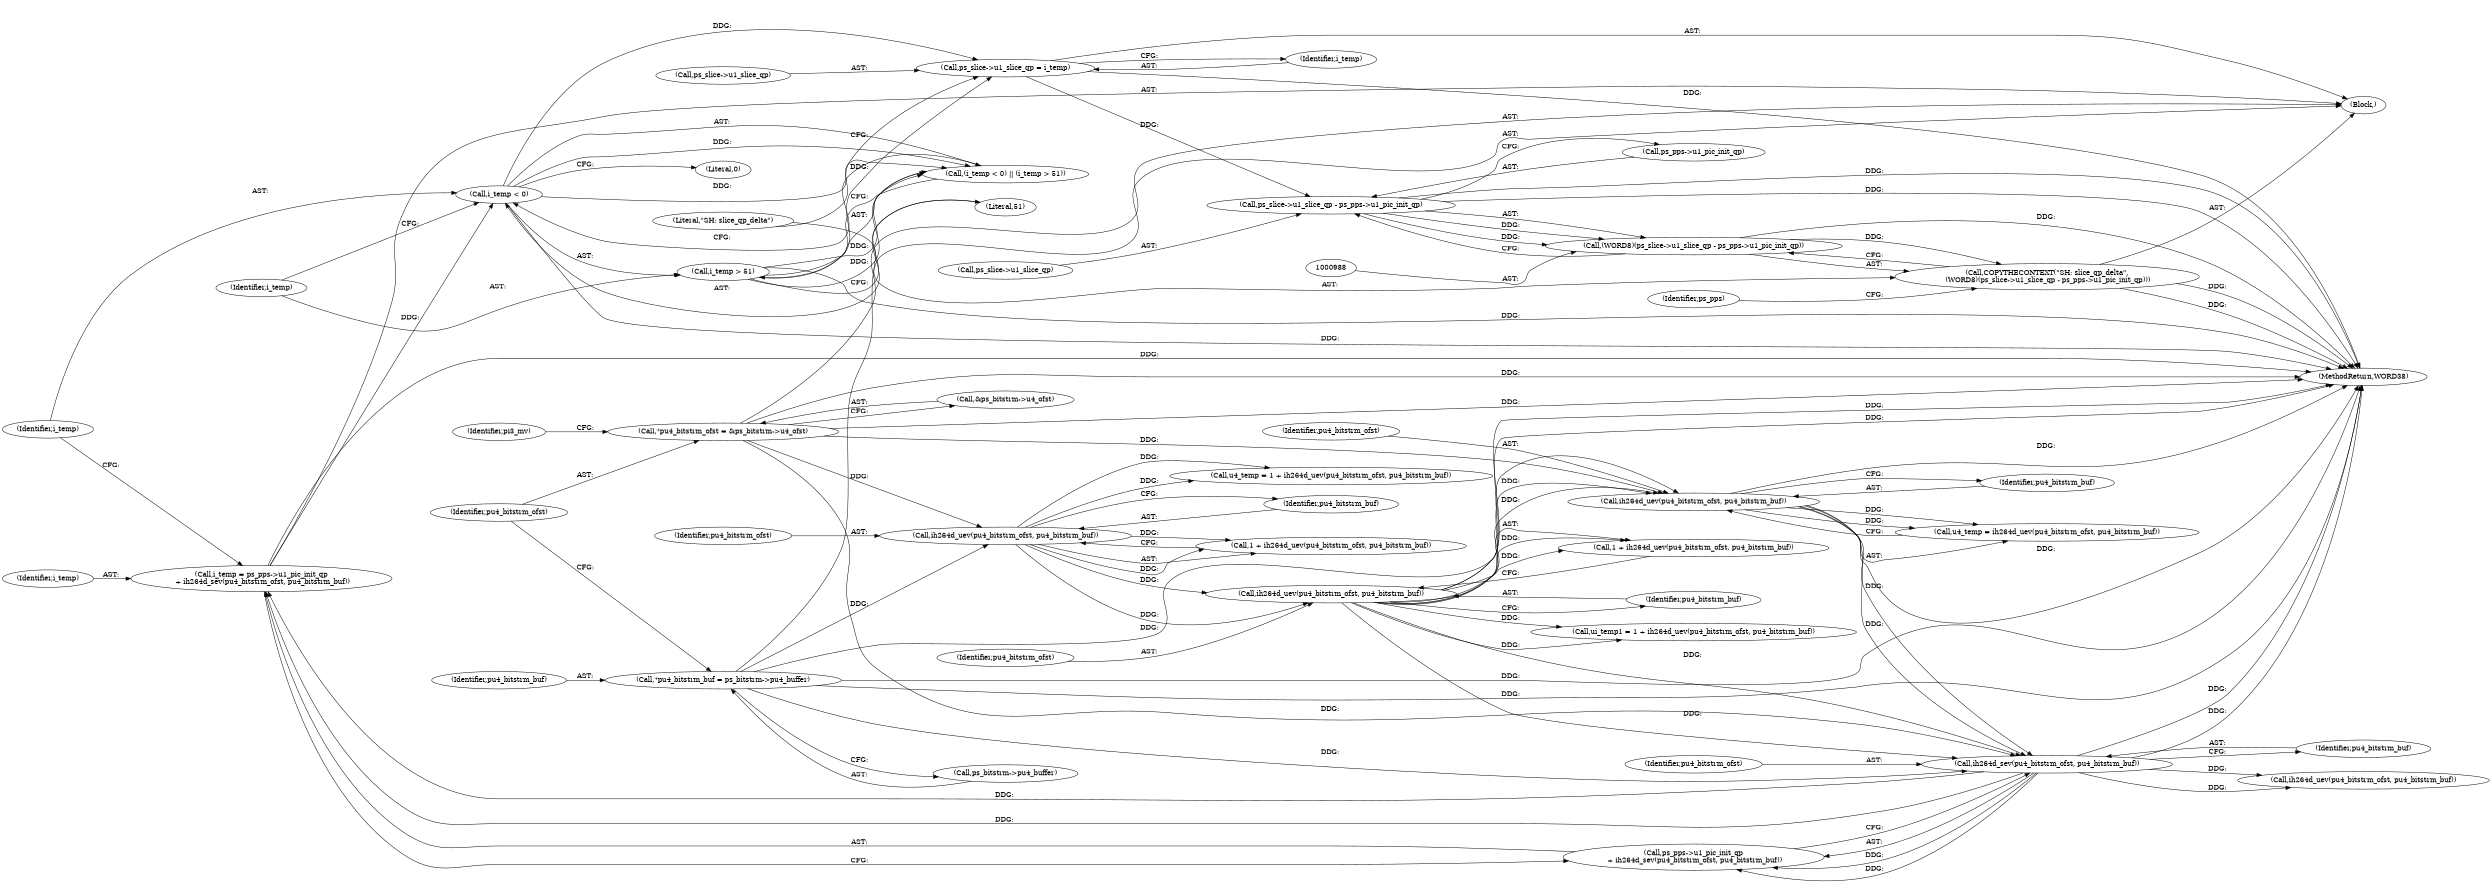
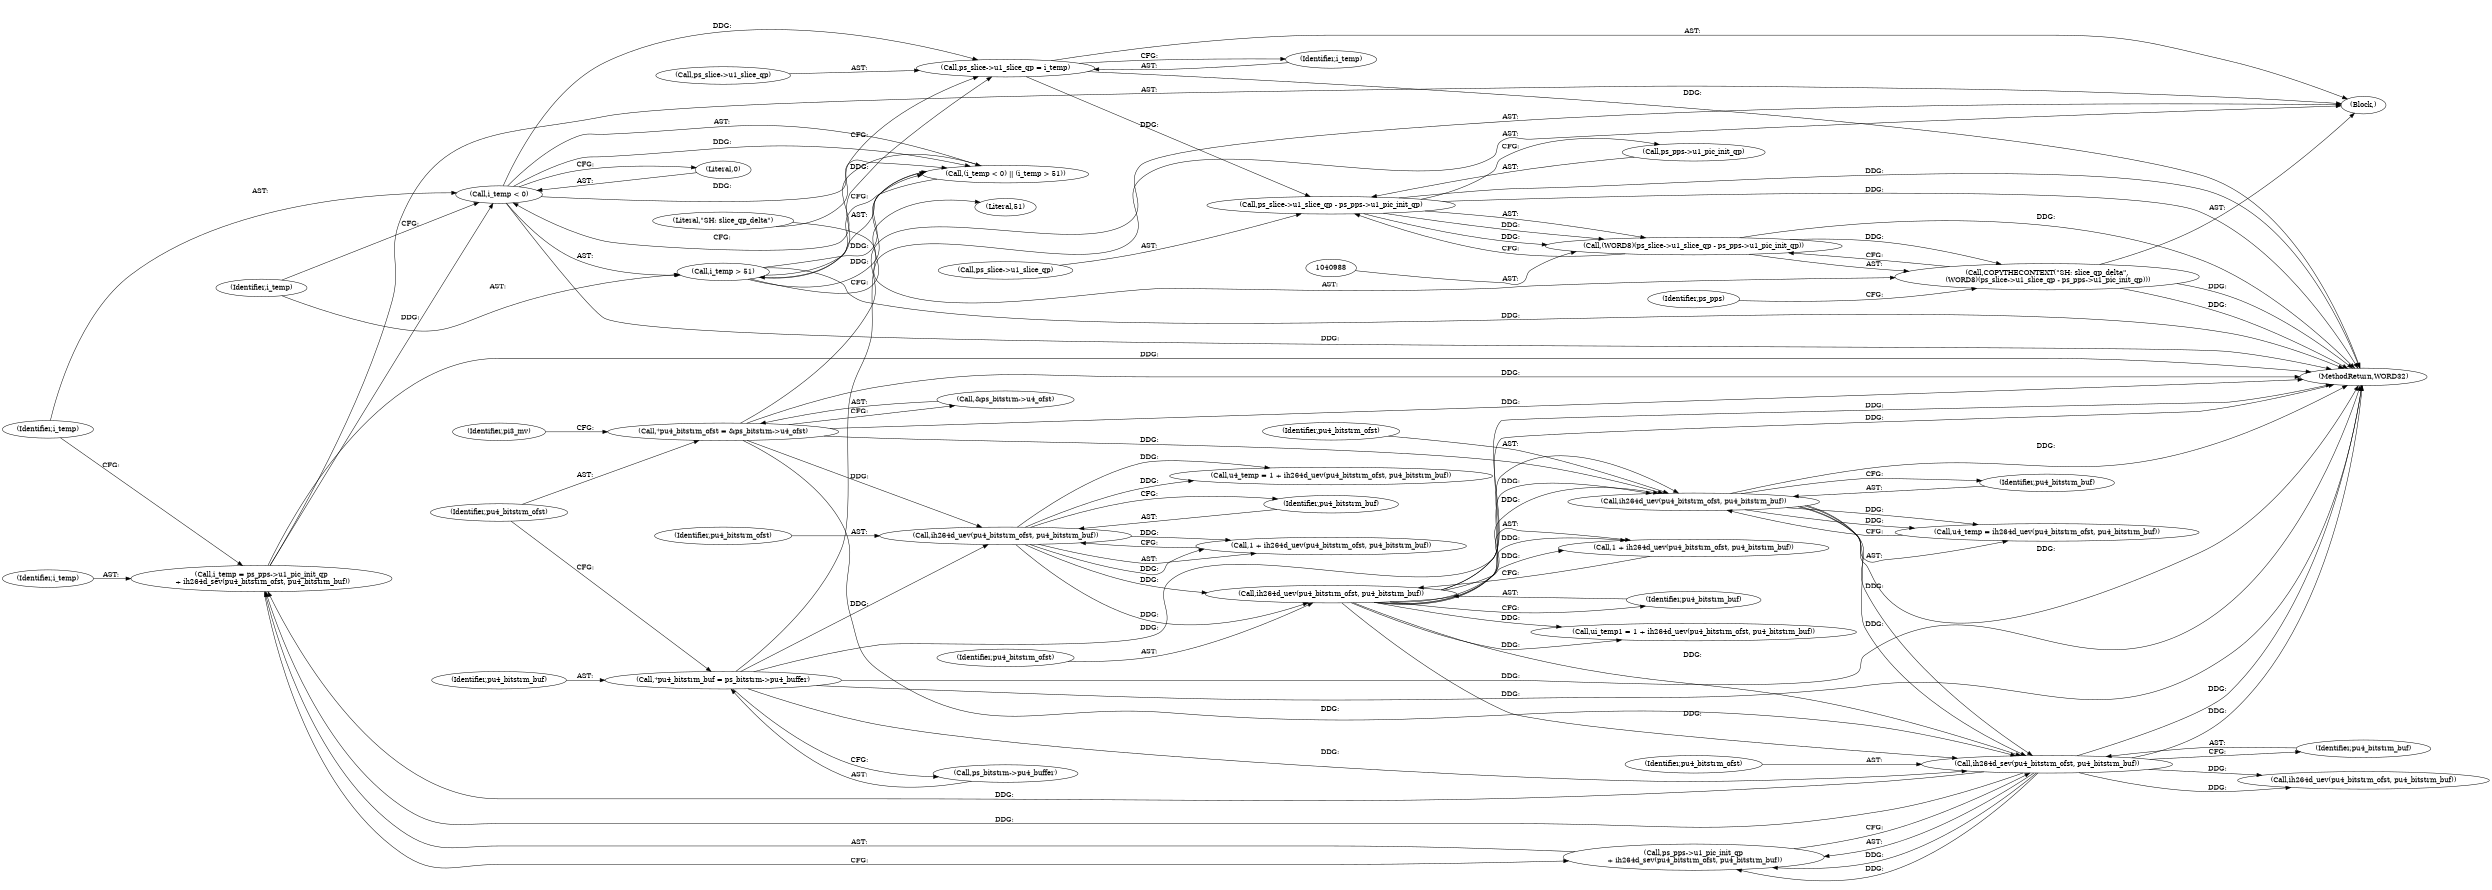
node "1000988": label "1000988" -> "1040988"
edge "(Literal,51)" -> "(Call,i_temp < 0)": now "(Literal,0)" -> "(Call,i_temp < 0)"
node "(MethodReturn,WORD38)": label "(MethodReturn,WORD38)" -> "(MethodReturn,WORD32)"
